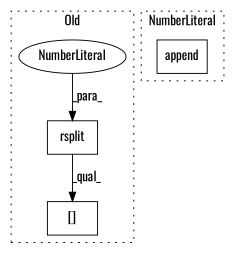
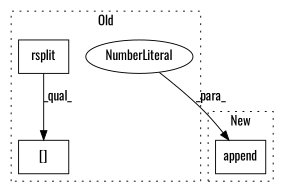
cluster "NumberLiteral": label "NumberLiteral" -> "New"
edge "NumberLiteral" -> "rsplit": now "NumberLiteral" -> "append"
